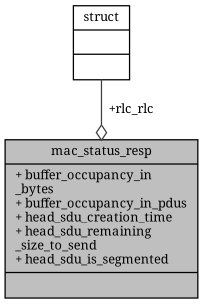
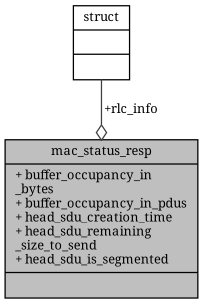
edge "struct" -> "mac_status_resp": label " +rlc_rlc" -> " +rlc_info"
